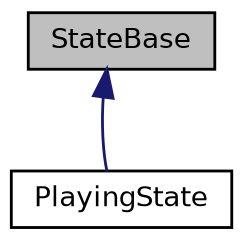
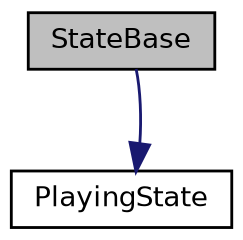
edge "PlayingState" -> "StateBase": reversed
